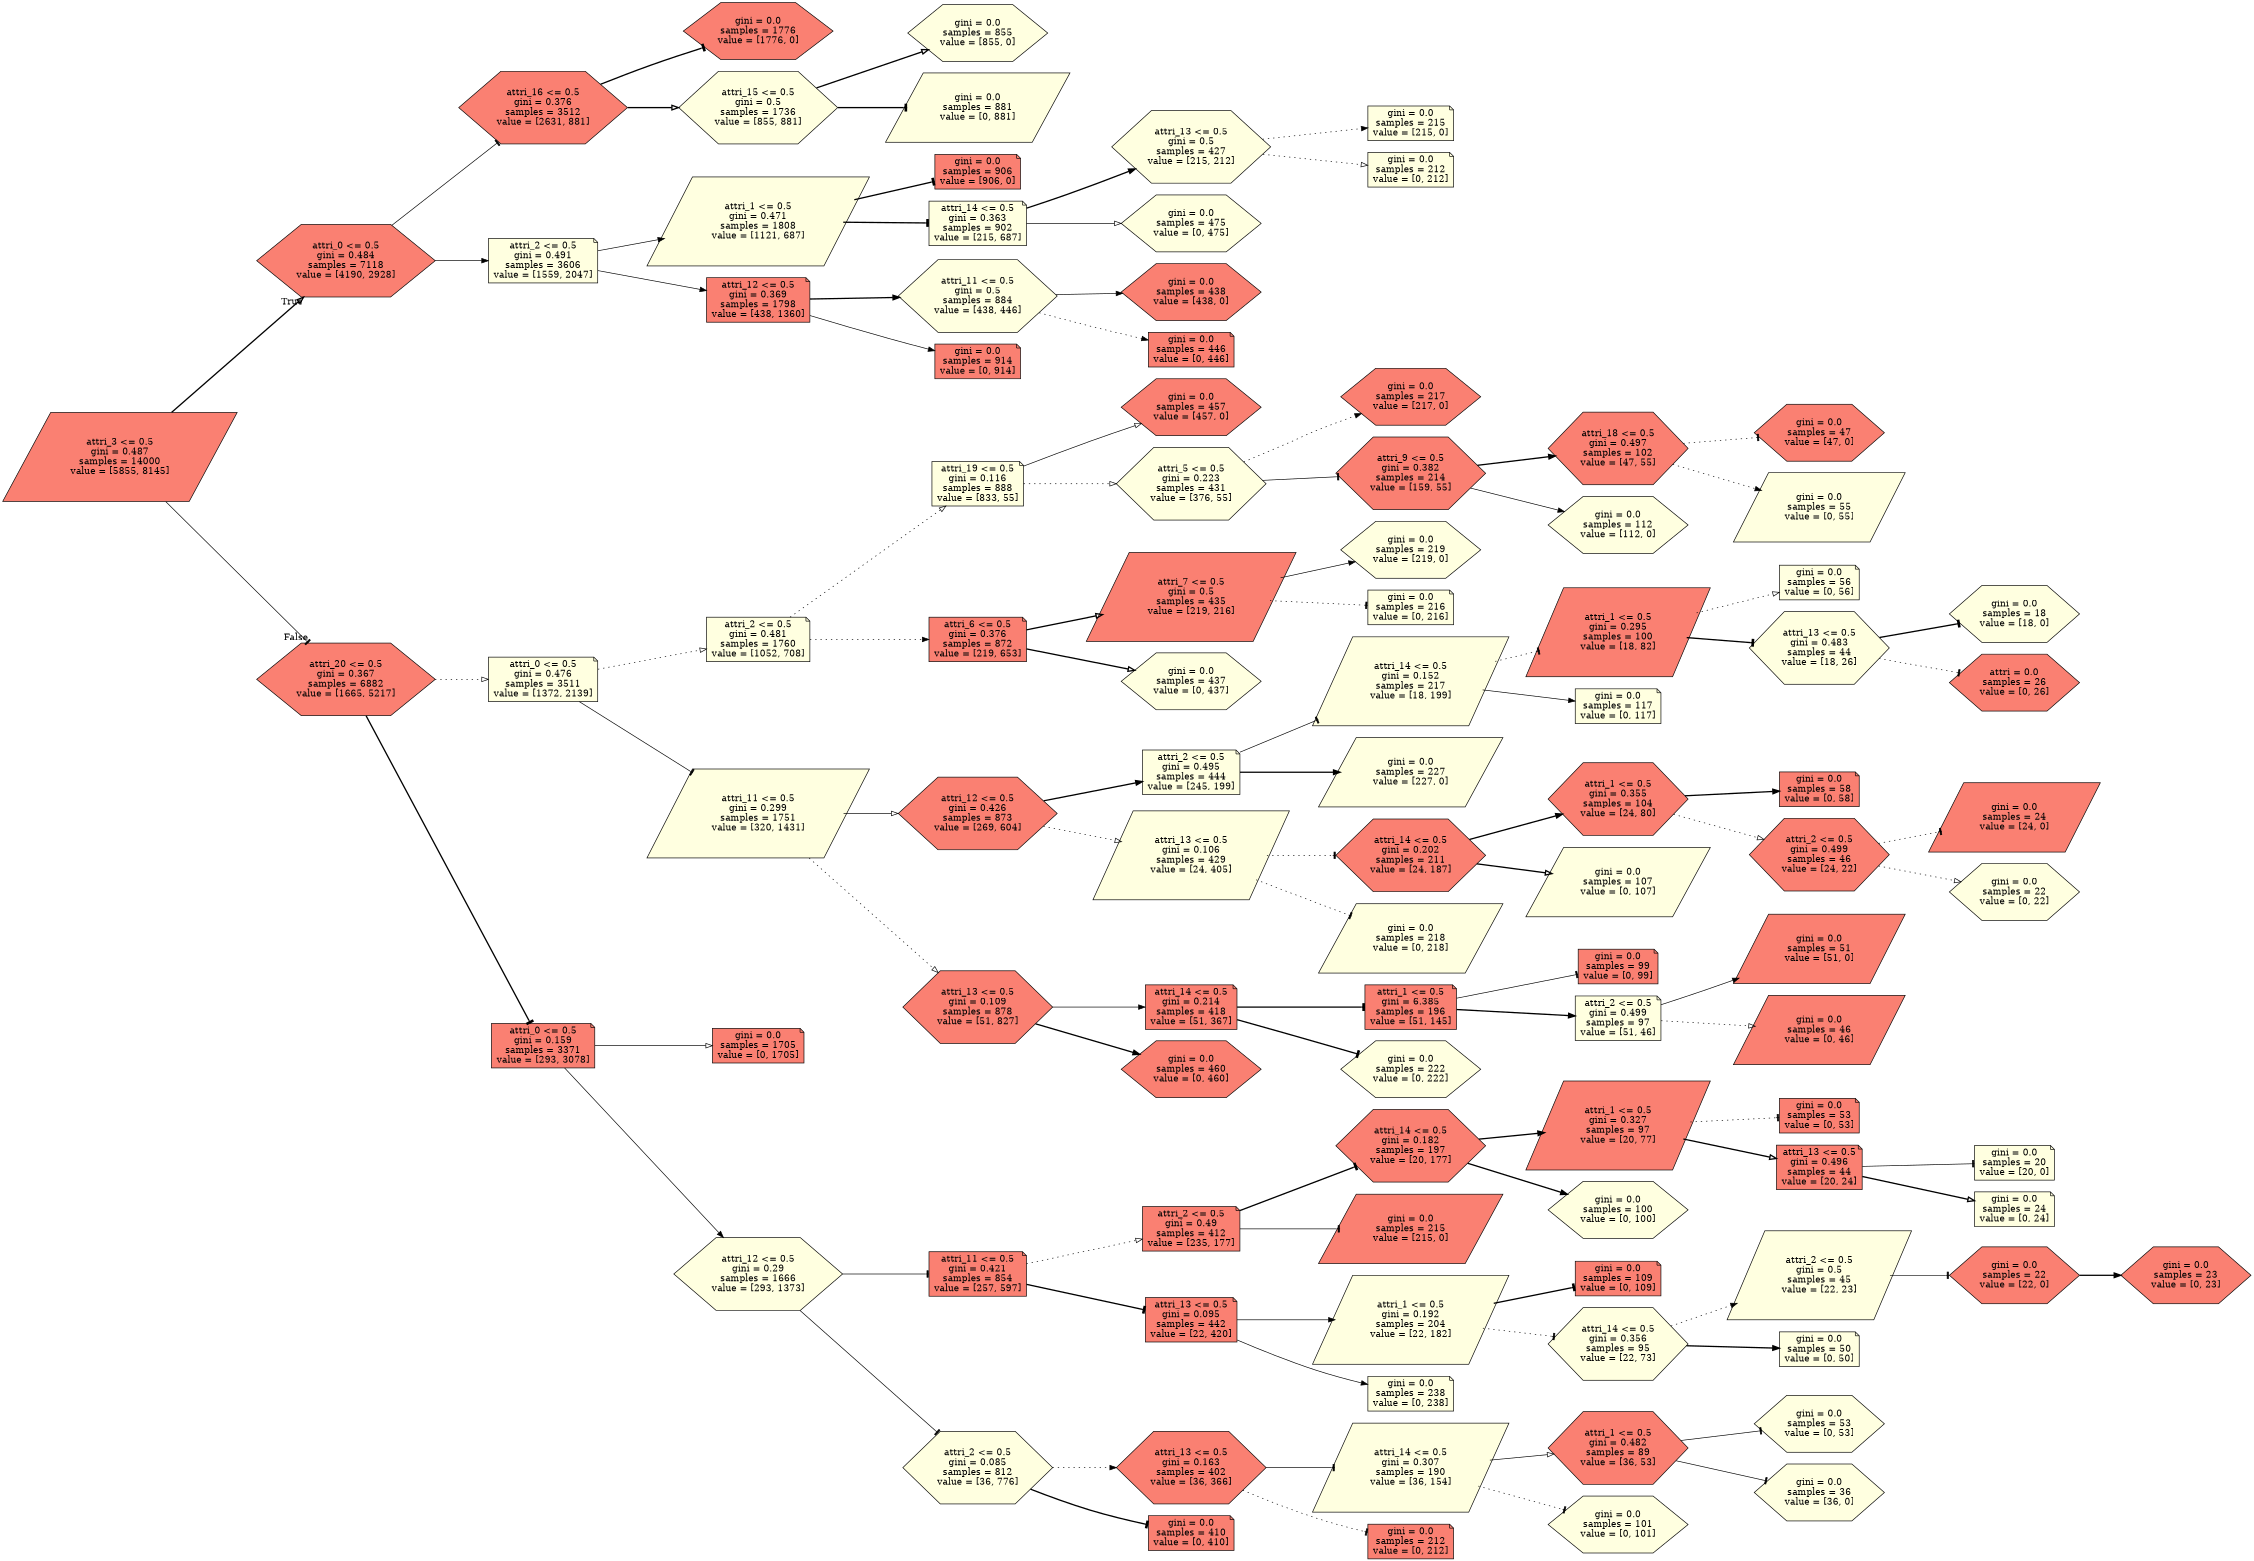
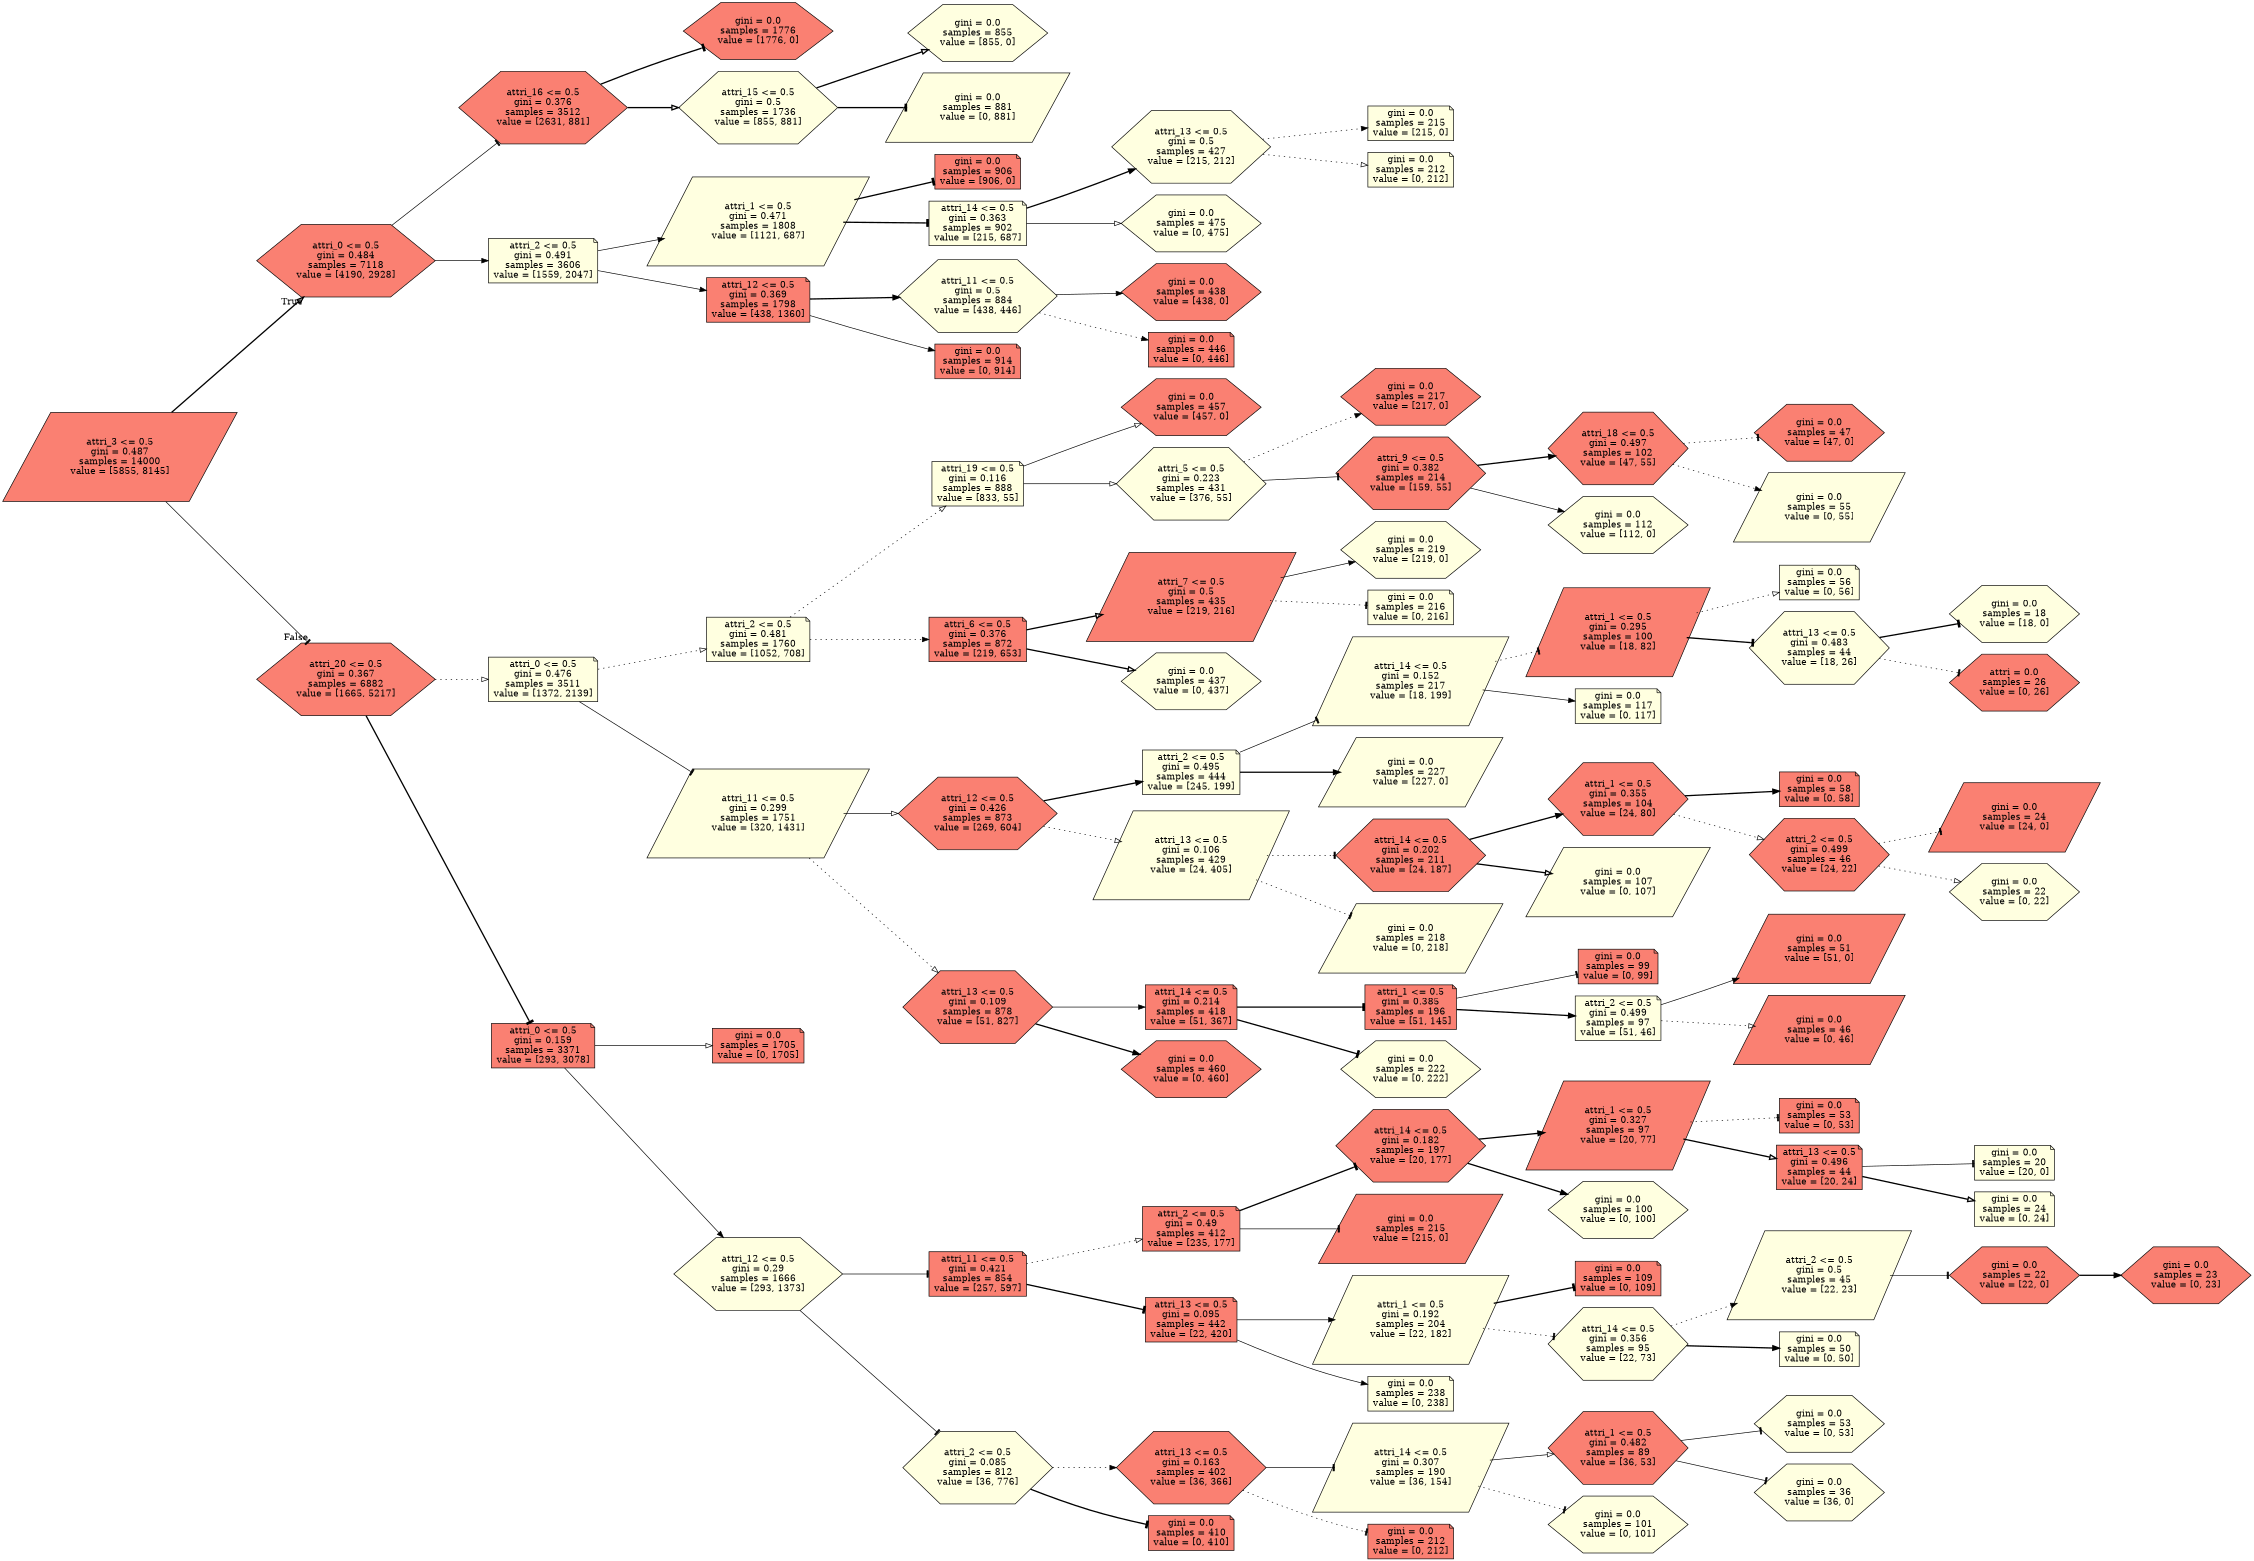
edge "attri_19 <= 0.5 gini = 0.116 samples = 888 value = [833, 55]" -> "attri_5 <= 0.5 gini = 0.223 samples = 431 value = [376, 55]": style dotted -> solid
node "attri_1 <= 0.5 gini = 6.385 samples = 196 value = [51, 145]": label "attri_1 <= 0.5 gini = 6.385 samples = 196 value = [51, 145]" -> "attri_1 <= 0.5 gini = 0.385 samples = 196 value = [51, 145]"
